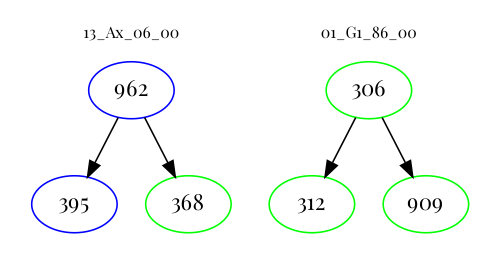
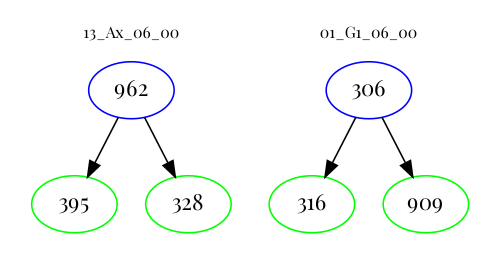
cluster "01_G1_86_00": label "01_G1_86_00" -> "01_G1_06_00"
node "306": color green -> blue
node "395": color blue -> green
node "368": label "368" -> "328"
node "312": label "312" -> "316"
